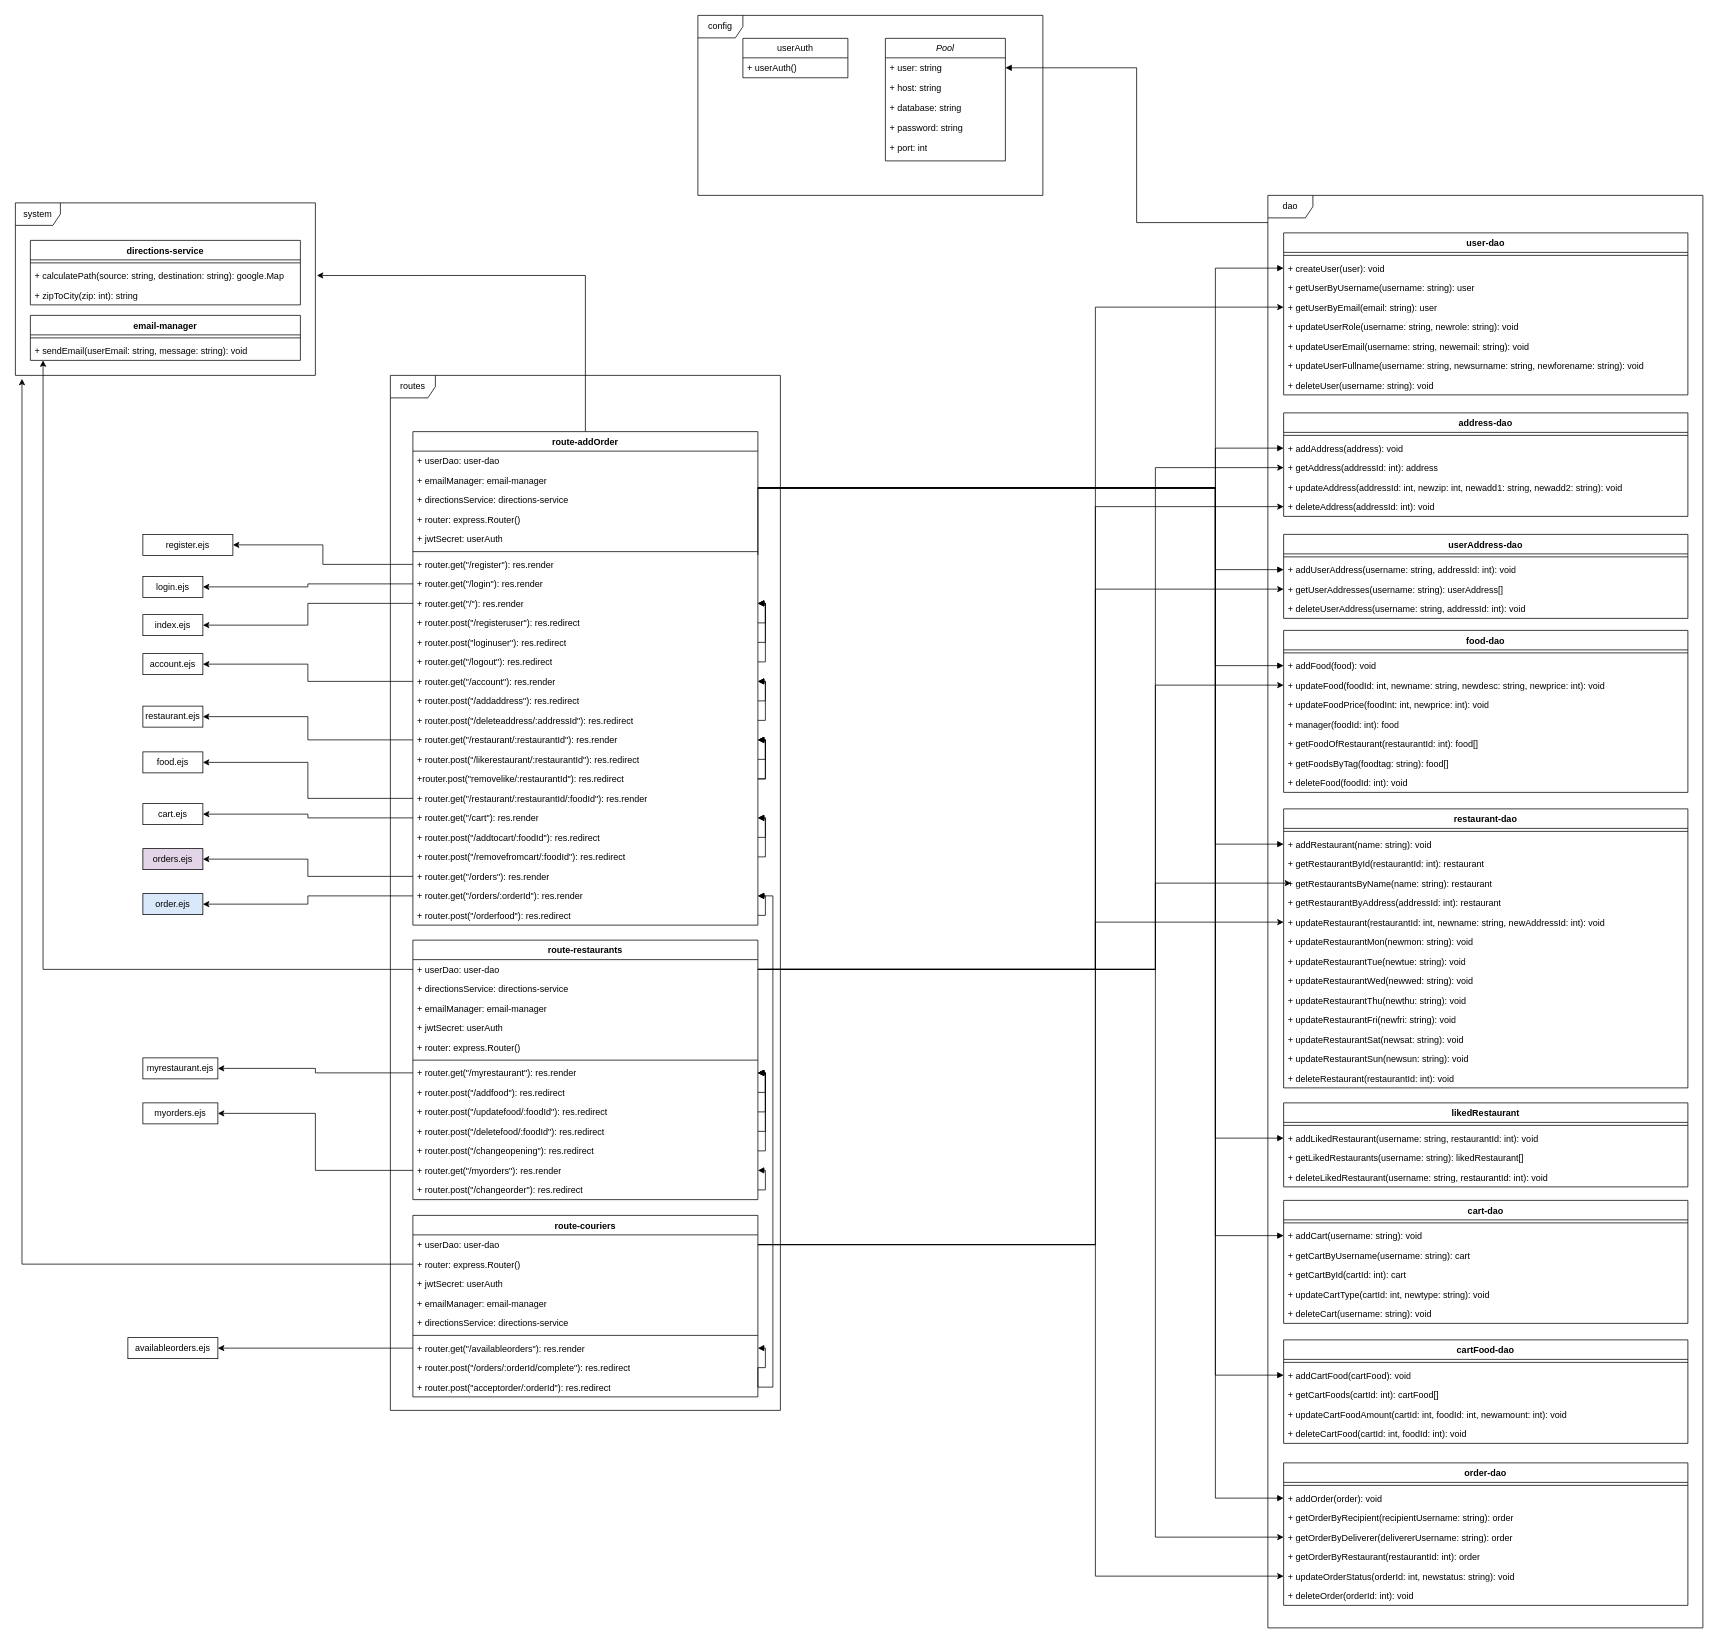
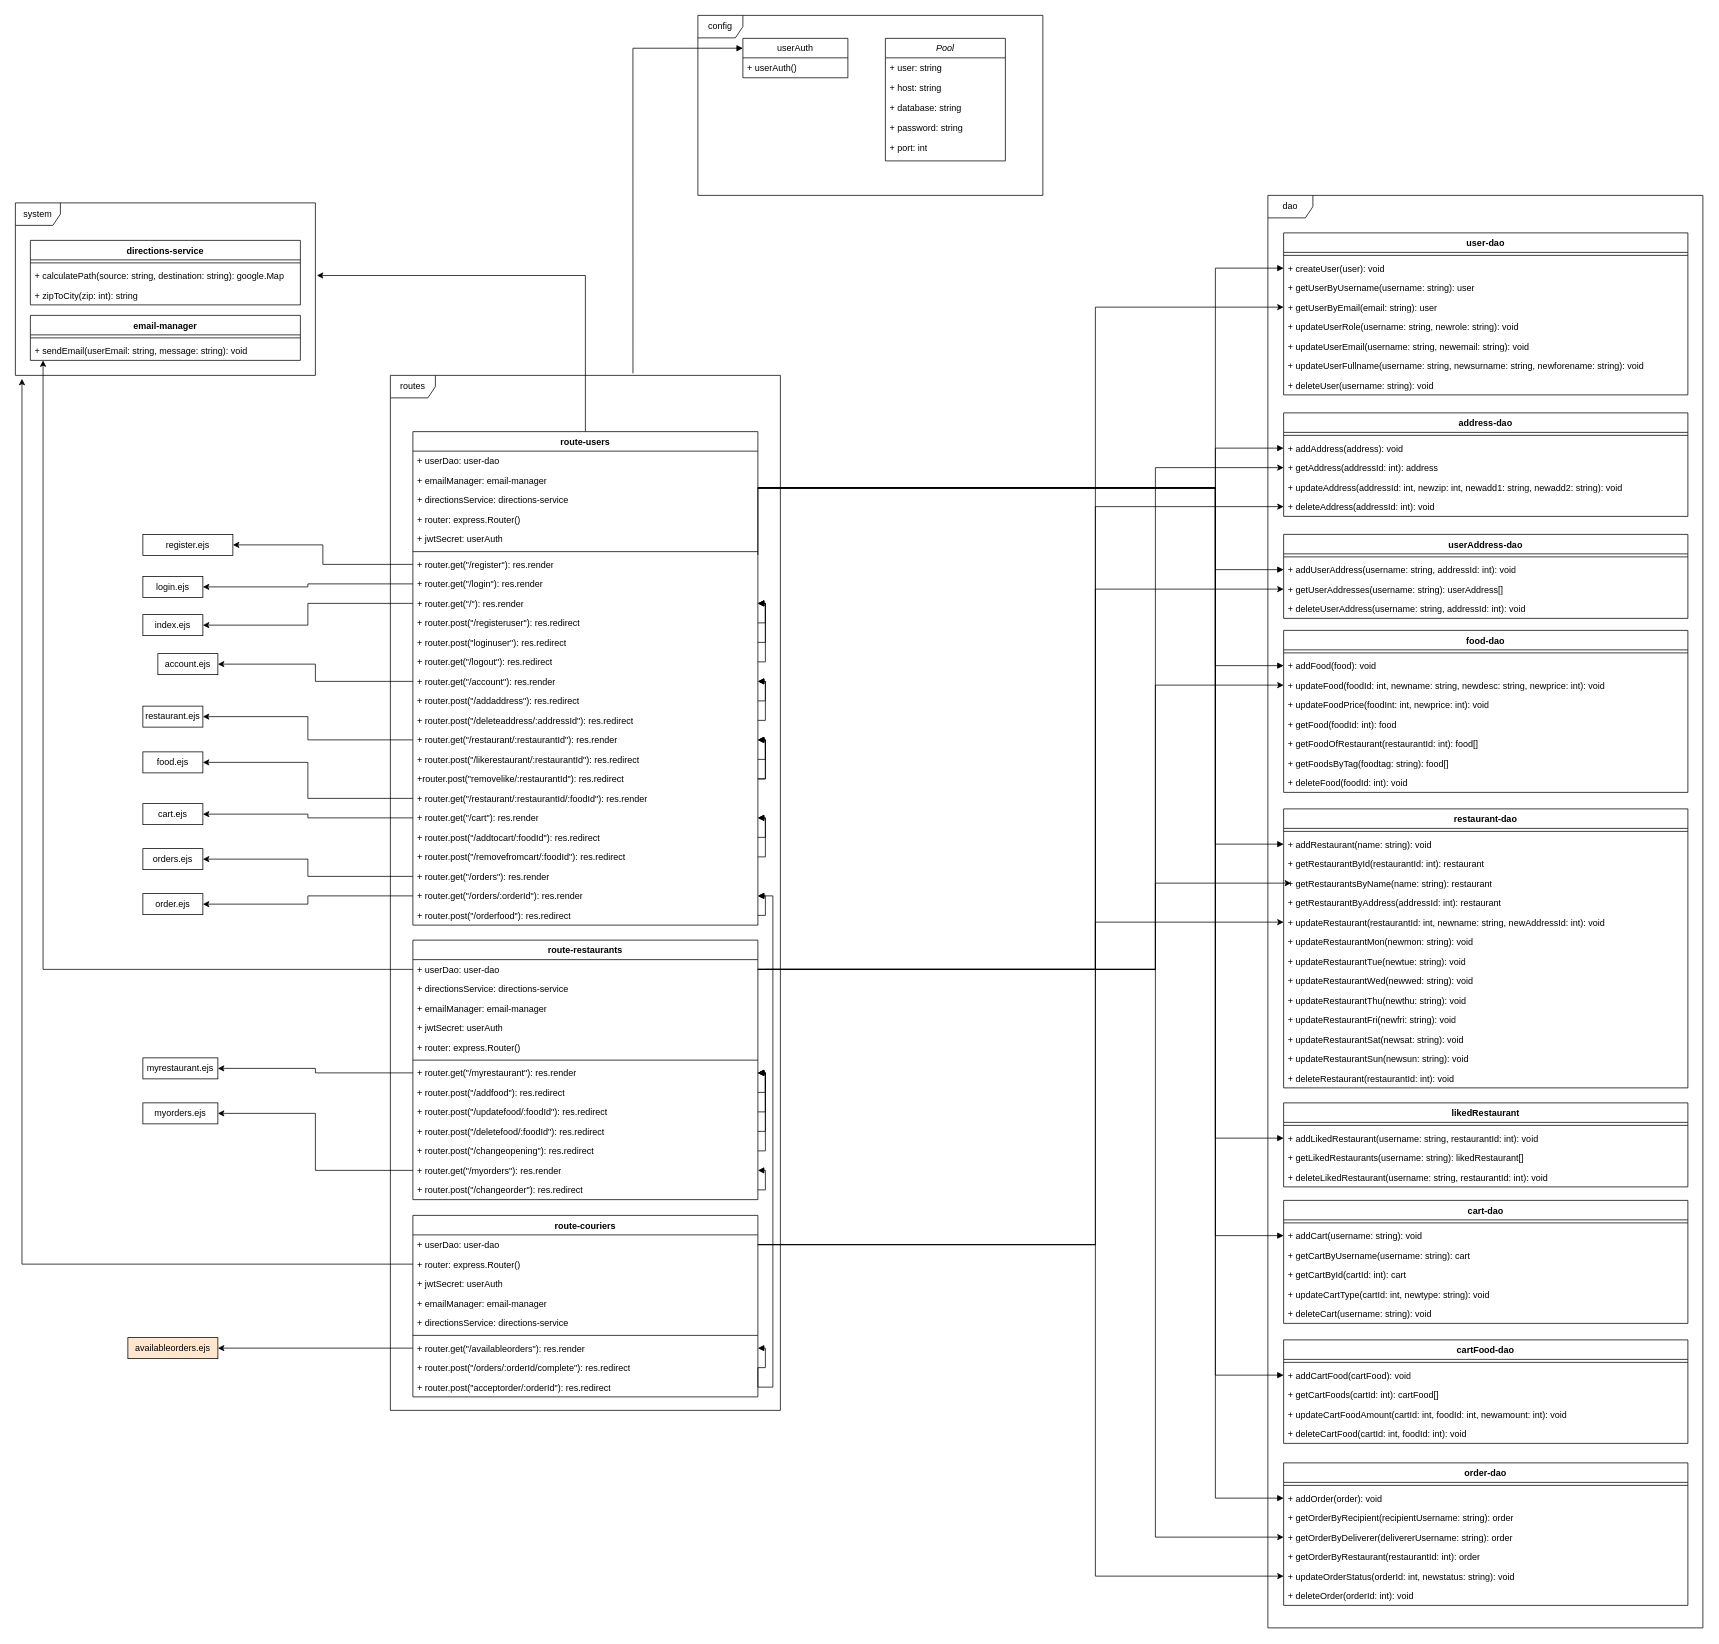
edge "routes" -> "userAuth": added
edge "dao" -> "+ user: string": removed
node "route-addOrder": label "route-addOrder" -> "route-users"
node "account.ejs": moved (173, 664) -> (188, 664)
node "+ manager(foodId: int): food": label "+ manager(foodId: int): food" -> "+ getFood(foodId: int): food"
node "orders.ejs": fillcolor #e1d5e7 -> #ffffff
node "order.ejs": fillcolor #dae8fc -> #ffffff
node "availableorders.ejs": fillcolor #ffffff -> #ffe6cc
